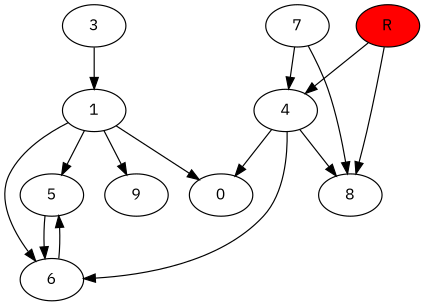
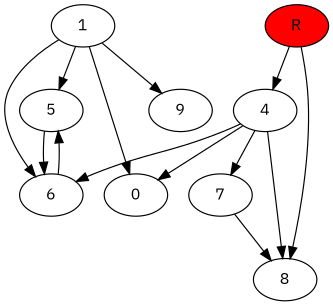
node "3": removed
edge "7" -> "4": reversed
